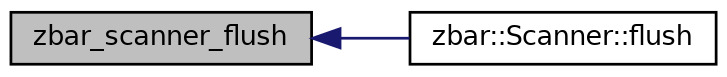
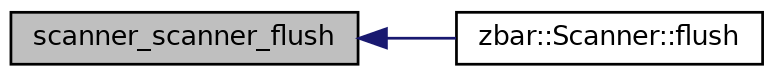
node "zbar_scanner_flush": label "zbar_scanner_flush" -> "scanner_scanner_flush"
